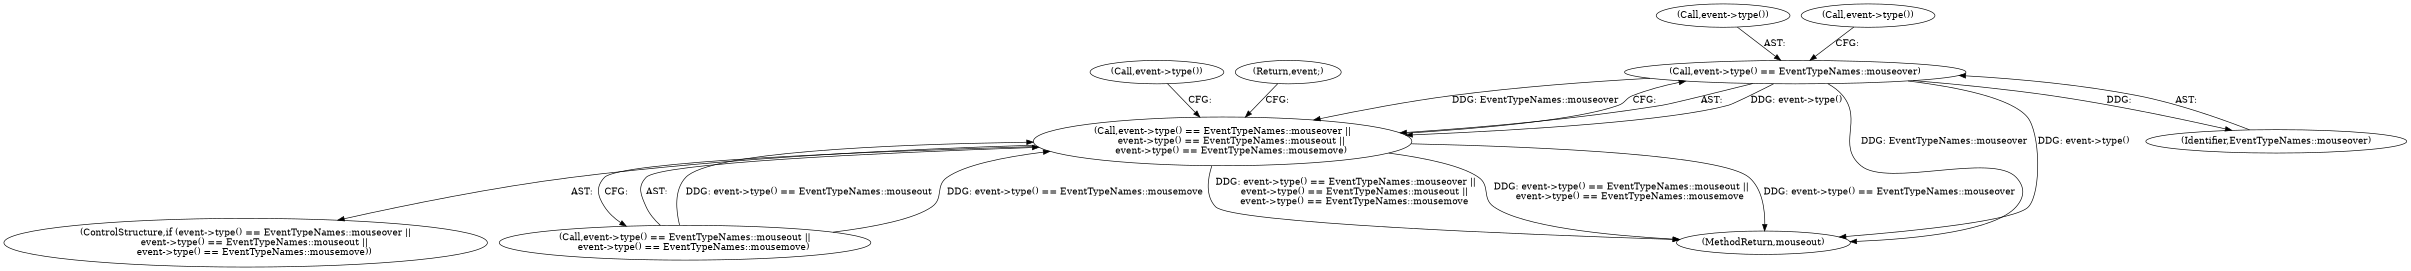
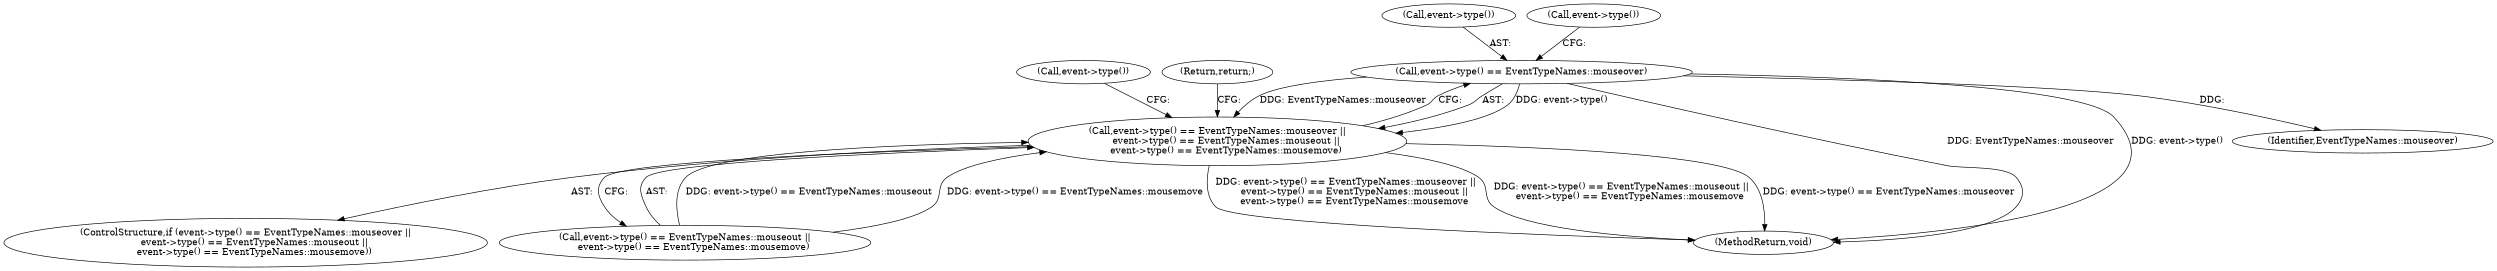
node "(Return,event;)": label "(Return,event;)" -> "(Return,return;)"
edge "(Identifier,EventTypeNames::mouseover)" -> "(Call,event->type() == EventTypeNames::mouseover)": removed, label "AST:"
node "(MethodReturn,mouseout)": label "(MethodReturn,mouseout)" -> "(MethodReturn,void)"
